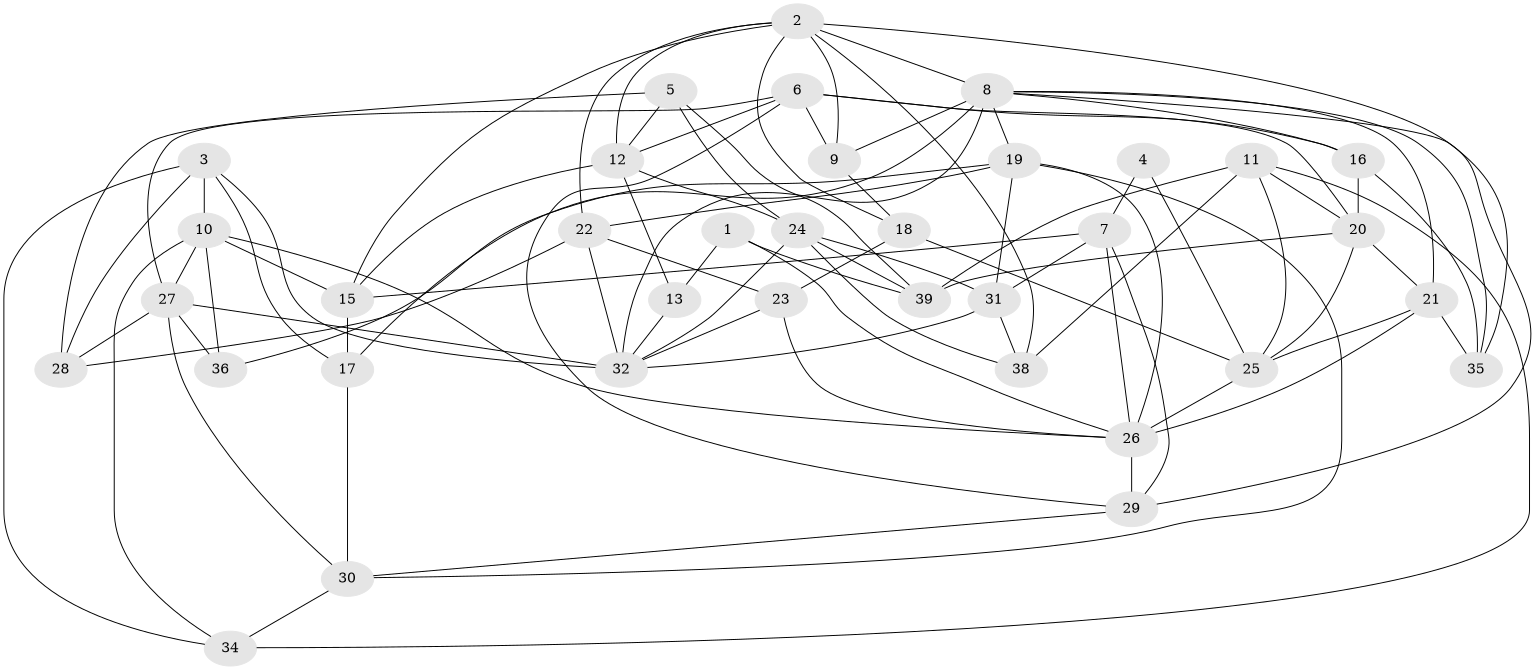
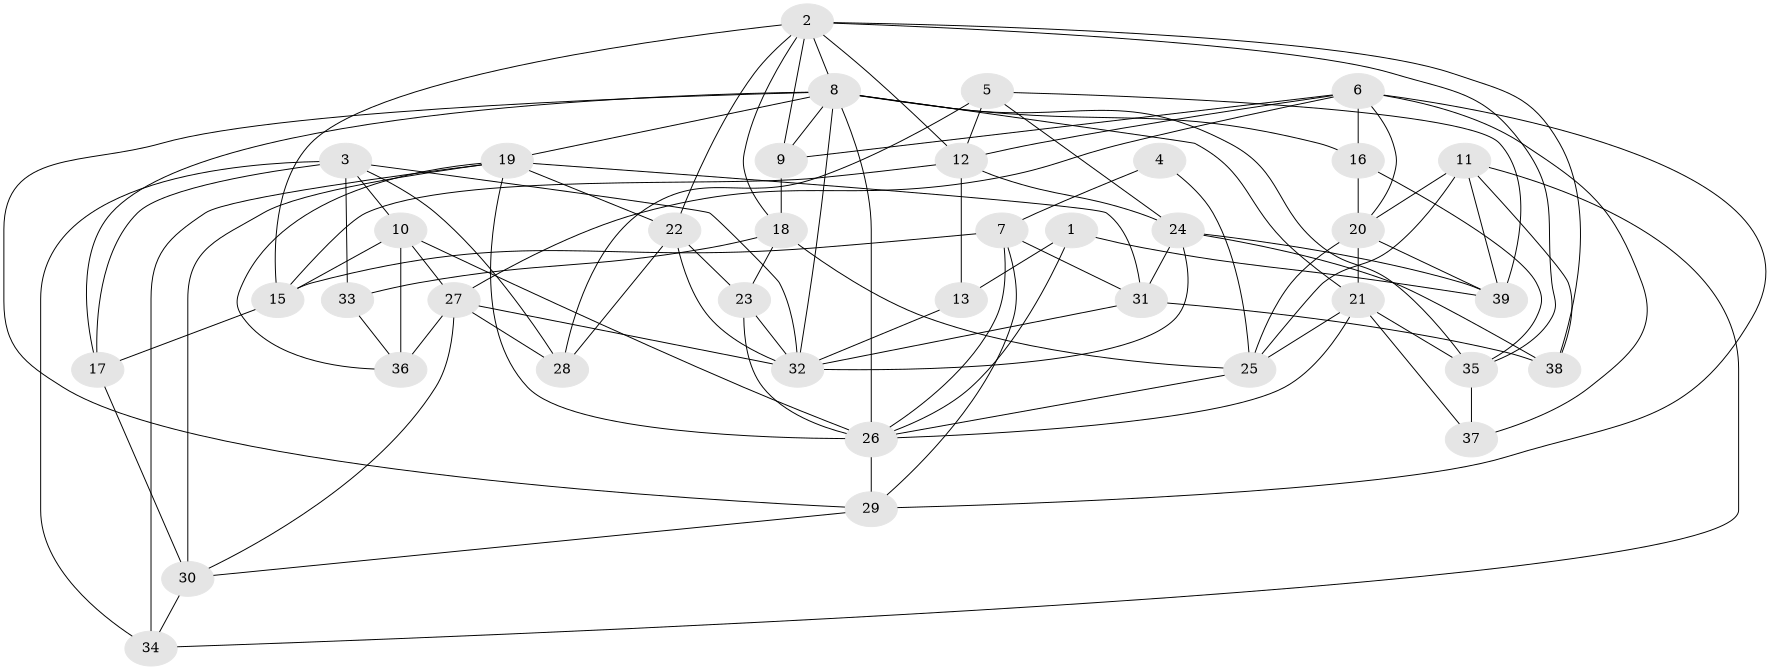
edge "8" -- "26": added
node "33": added
node "37": added
edge "10" -- "34": now "19" -- "34"
